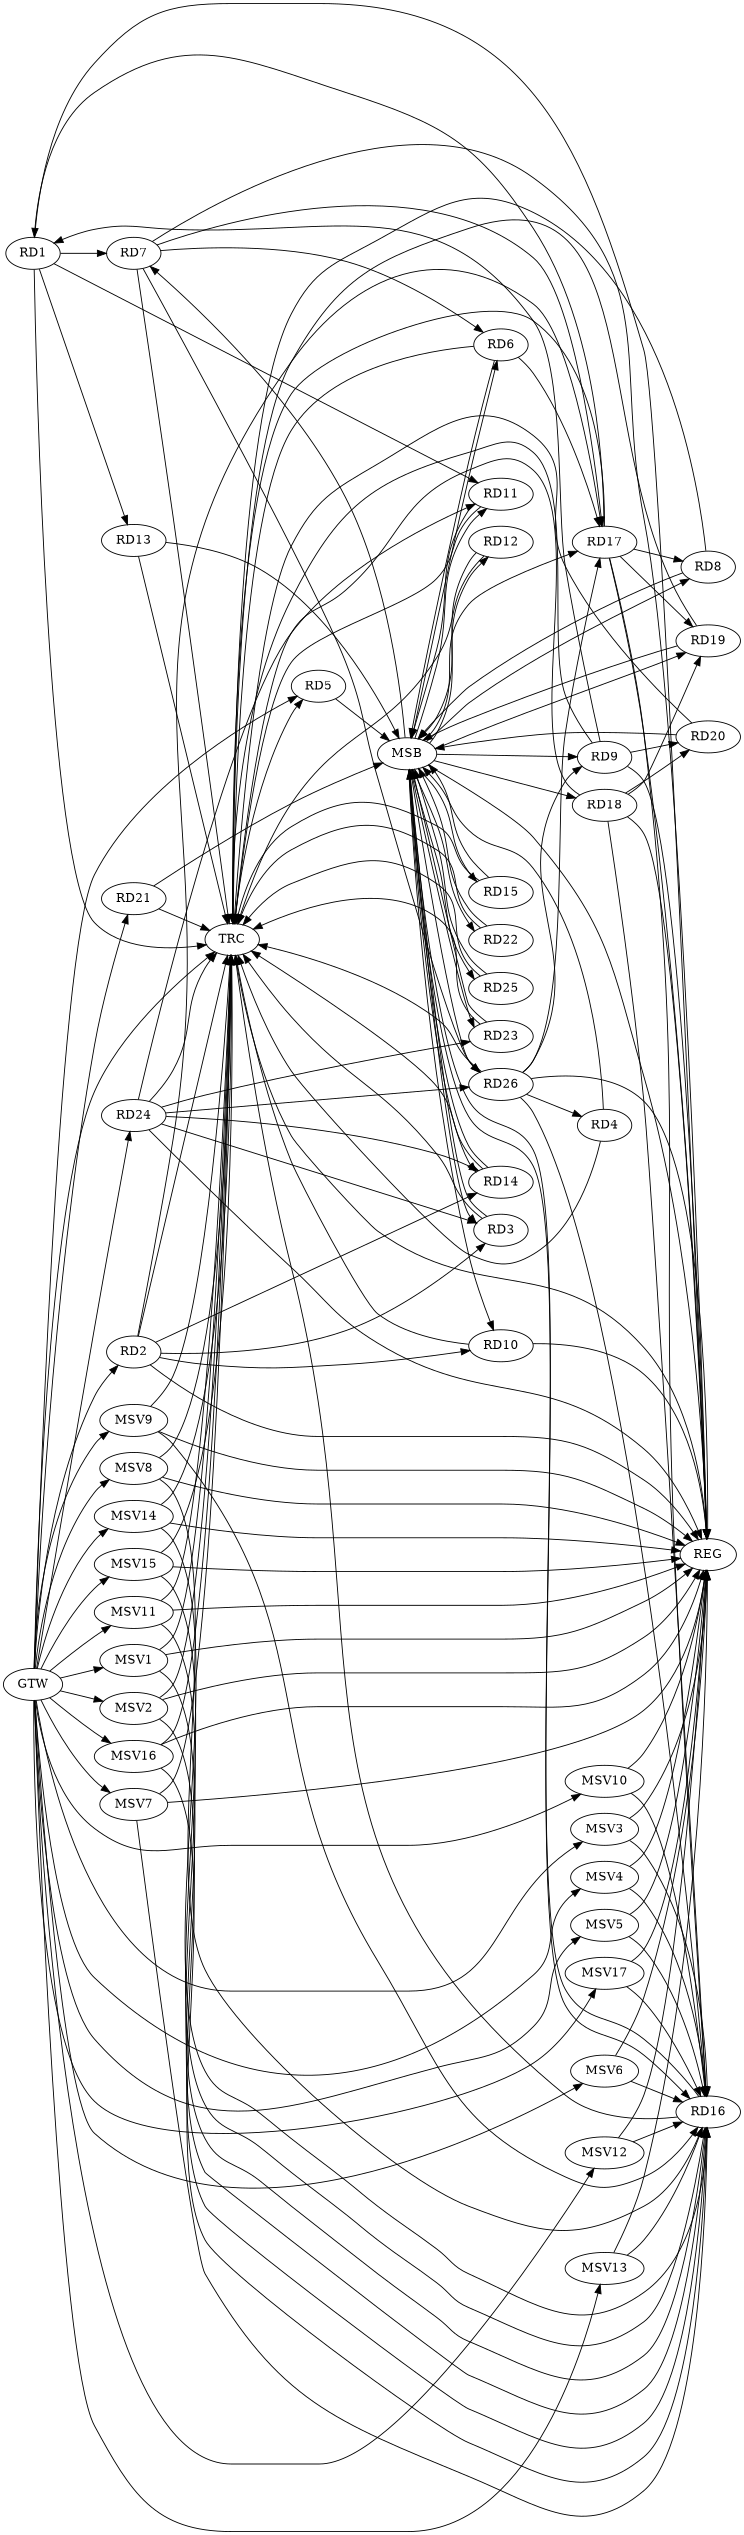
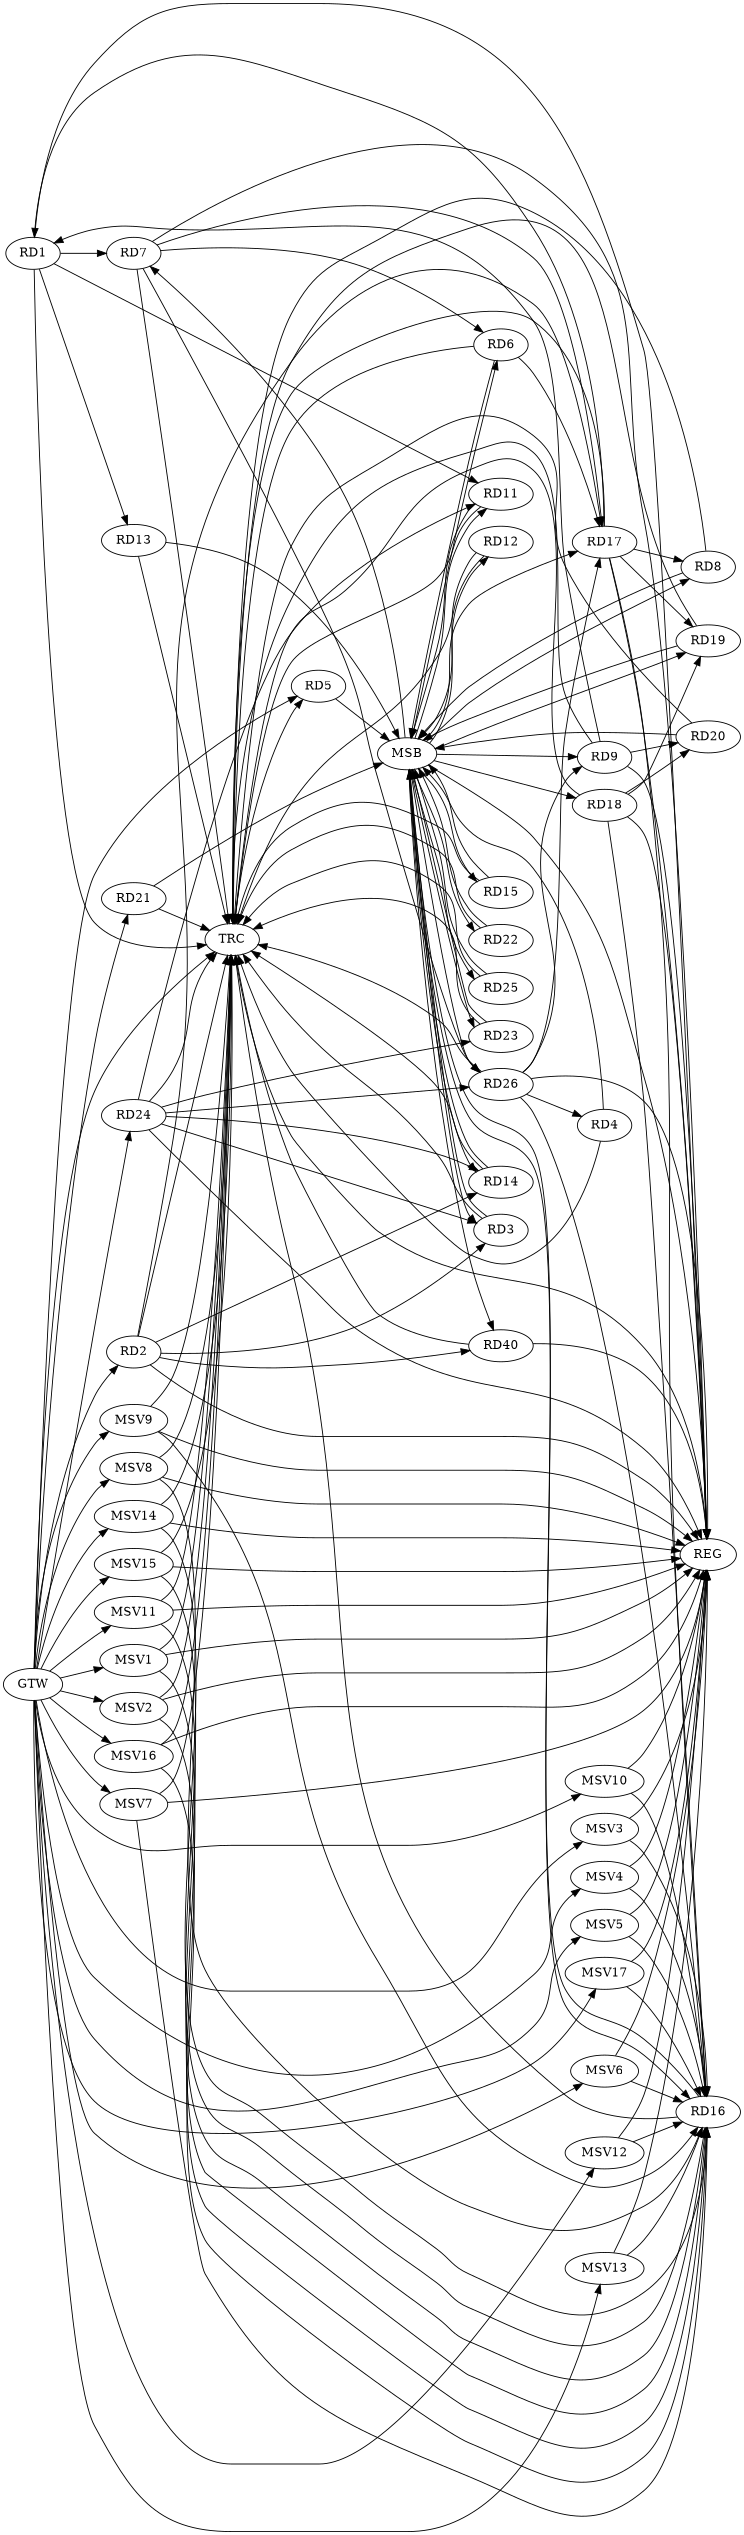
node "RD10": label "RD10" -> "RD40"
